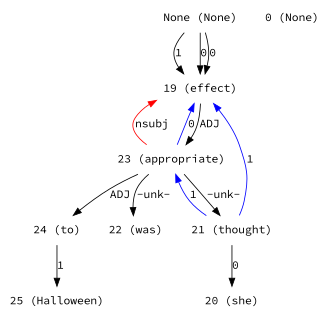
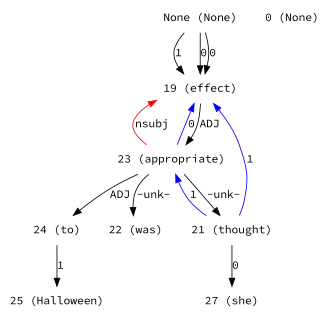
node "20 (she)": label "20 (she)" -> "27 (she)"
